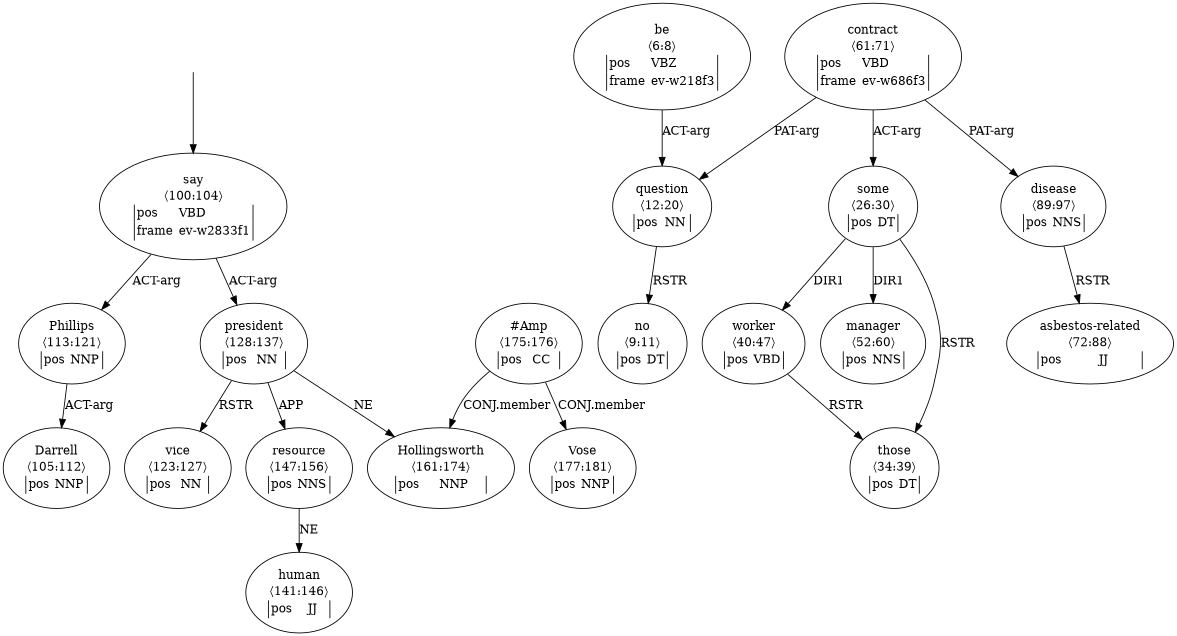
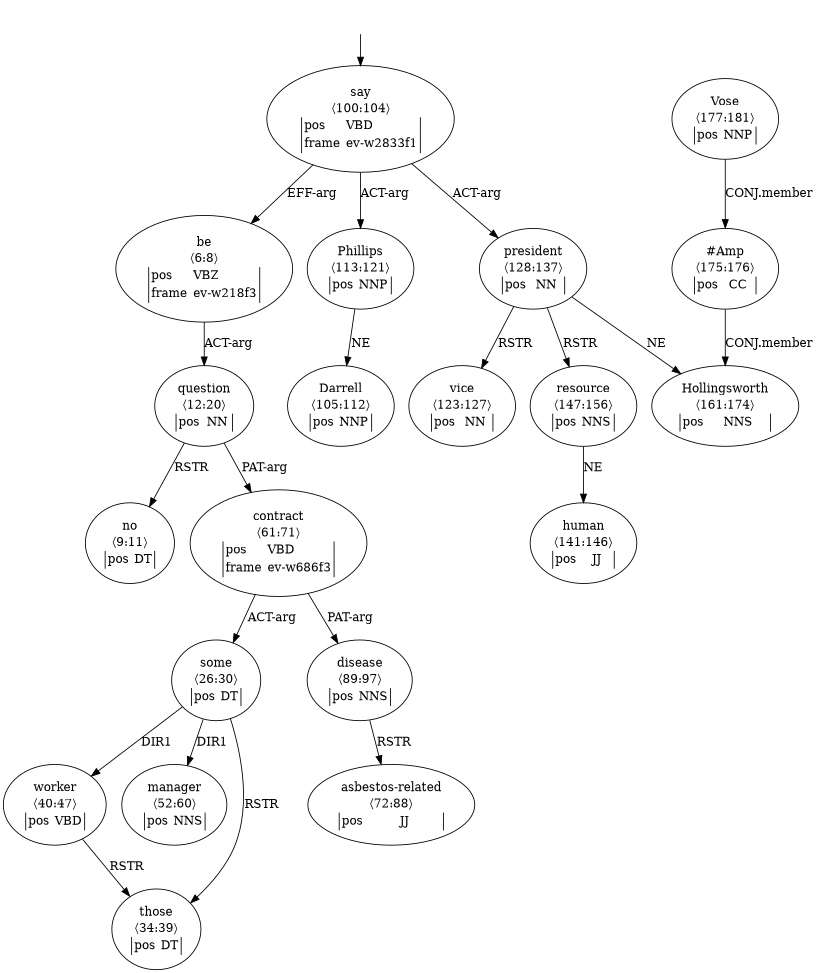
edge "contract" -> "question": reversed
edge "say" -> "be": added, label "EFF-arg"
edge "#Amp" -> "Vose": reversed
edge "Phillips" -> "Darrell": label "ACT-arg" -> "NE"
edge "president" -> "resource": label "APP" -> "RSTR"
node "Hollingsworth": text "NNP" -> "NNS"
